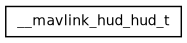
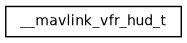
node "__mavlink_hud_hud_t": label "__mavlink_hud_hud_t" -> "__mavlink_vfr_hud_t"
